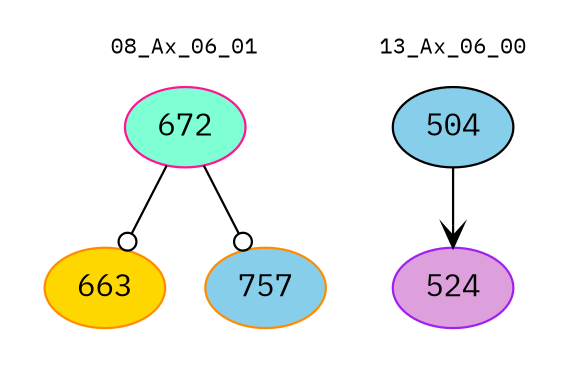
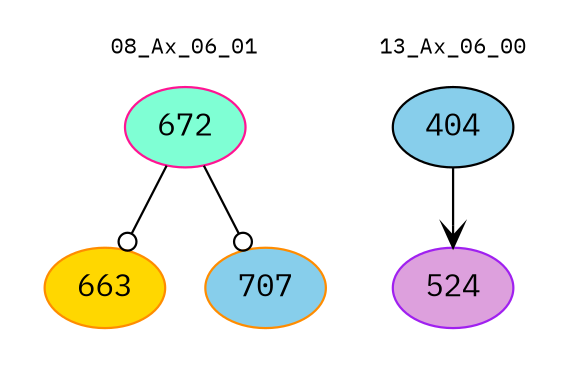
node "504": label "504" -> "404"
node "757": label "757" -> "707"
